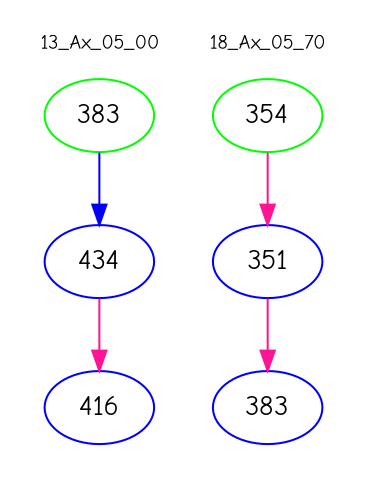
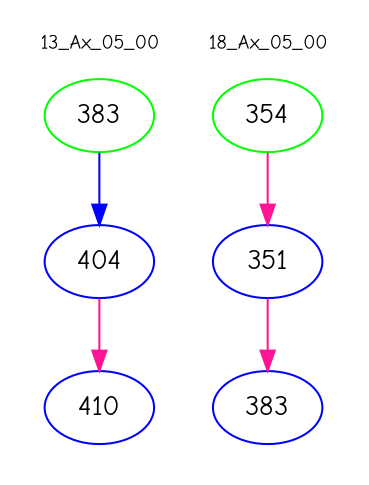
cluster "18_Ax_05_70": label "18_Ax_05_70" -> "18_Ax_05_00"
node "434": label "434" -> "404"
node "416": label "416" -> "410"
